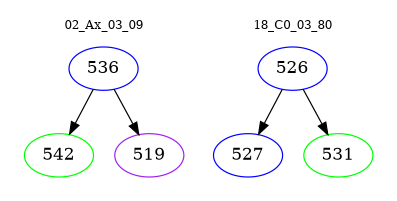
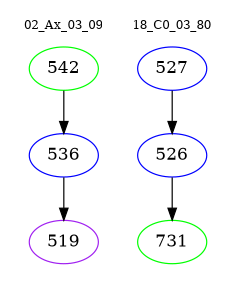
edge "536" -> "542": reversed
edge "526" -> "527": reversed
node "531": label "531" -> "731"
